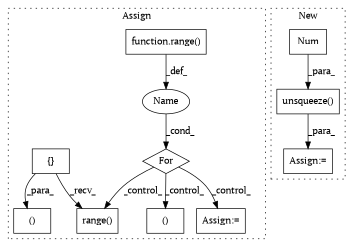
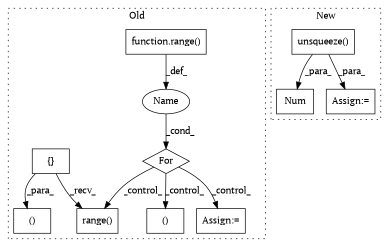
cluster "Assign": label "Assign" -> "Old"
edge "Num" -> "unsqueeze()": reversed
